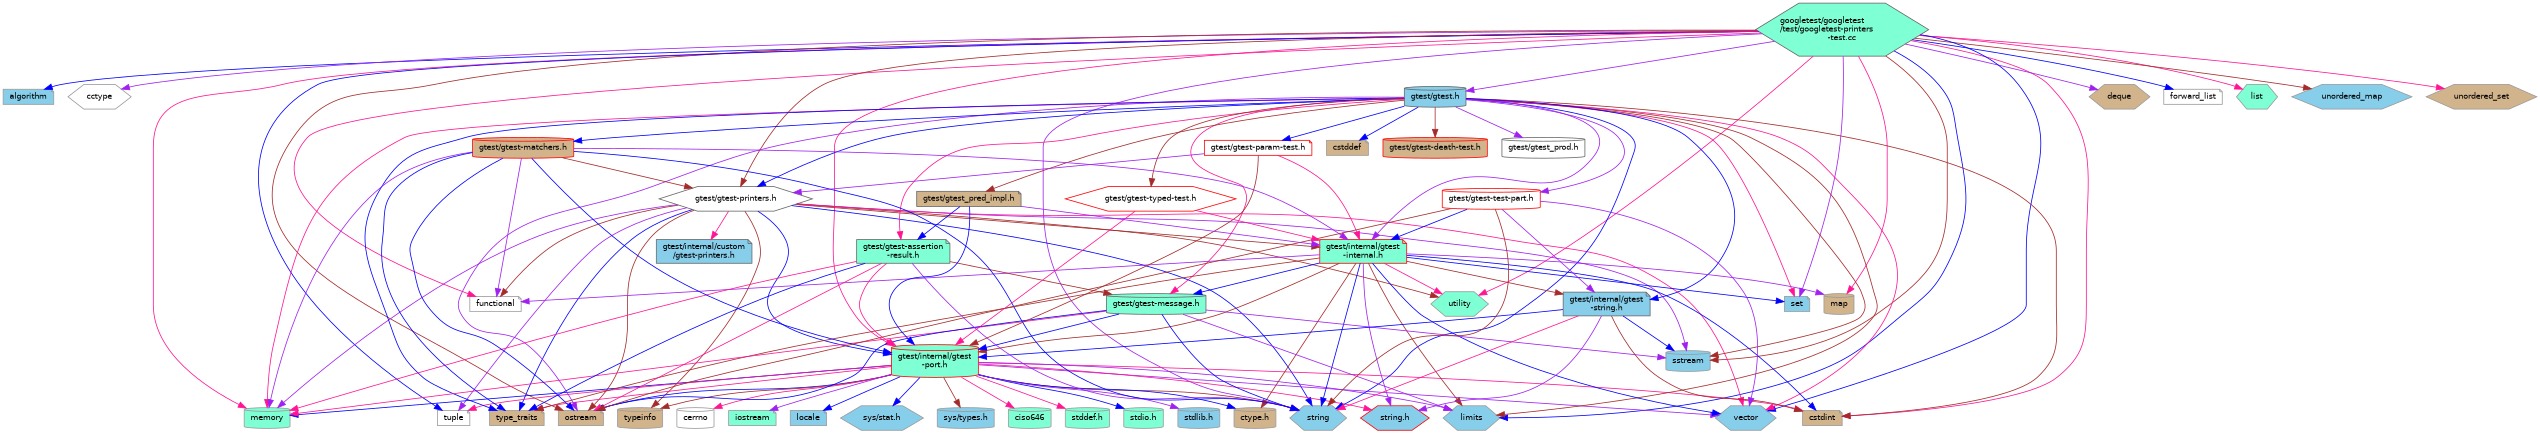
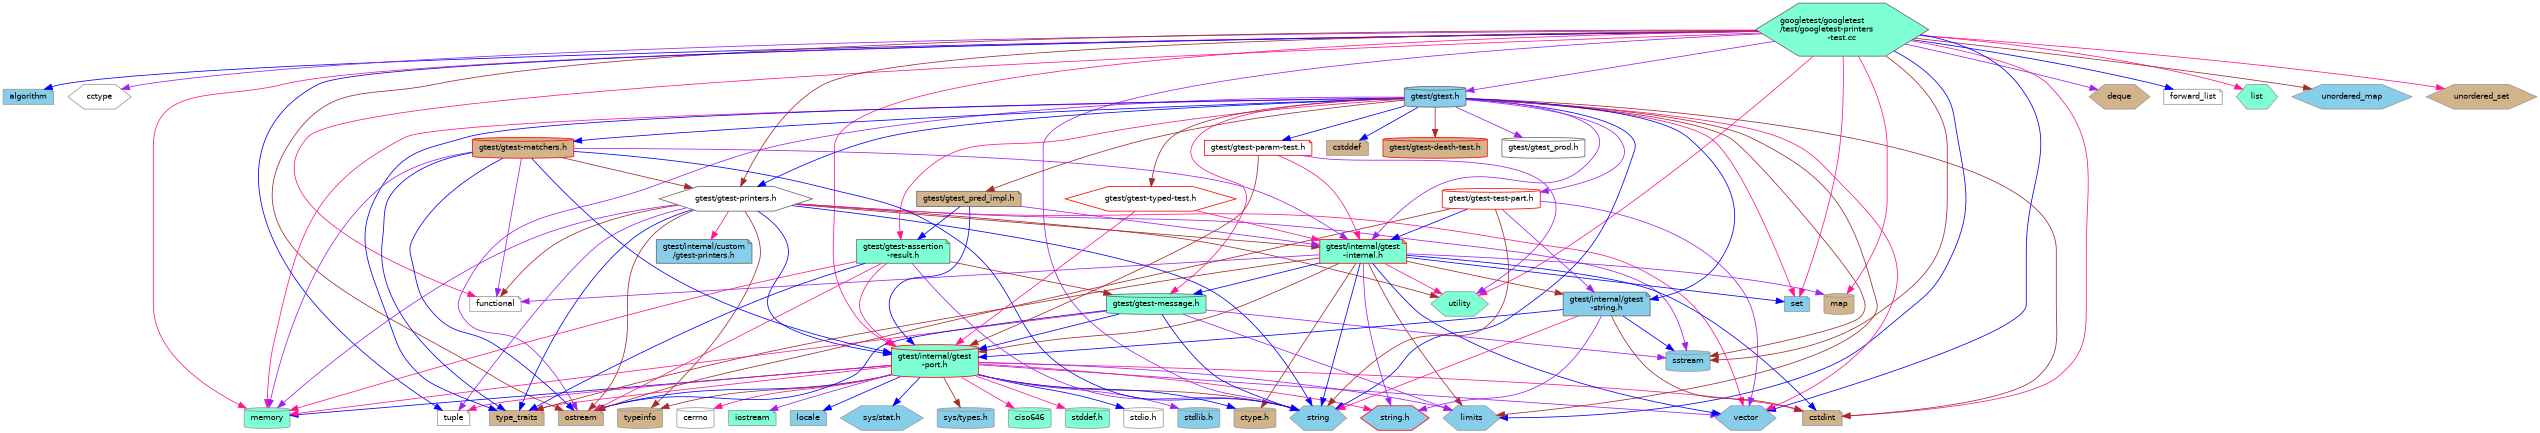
edge "googletest/googletest /test/googletest-printers -test.cc" -> "set": color purple -> deeppink
edge "gtest/gtest-param-test.h" -> "gtest/gtest-printers.h": now "gtest/gtest-param-test.h" -> "utility"
node "stdio.h": fillcolor aquamarine -> white
